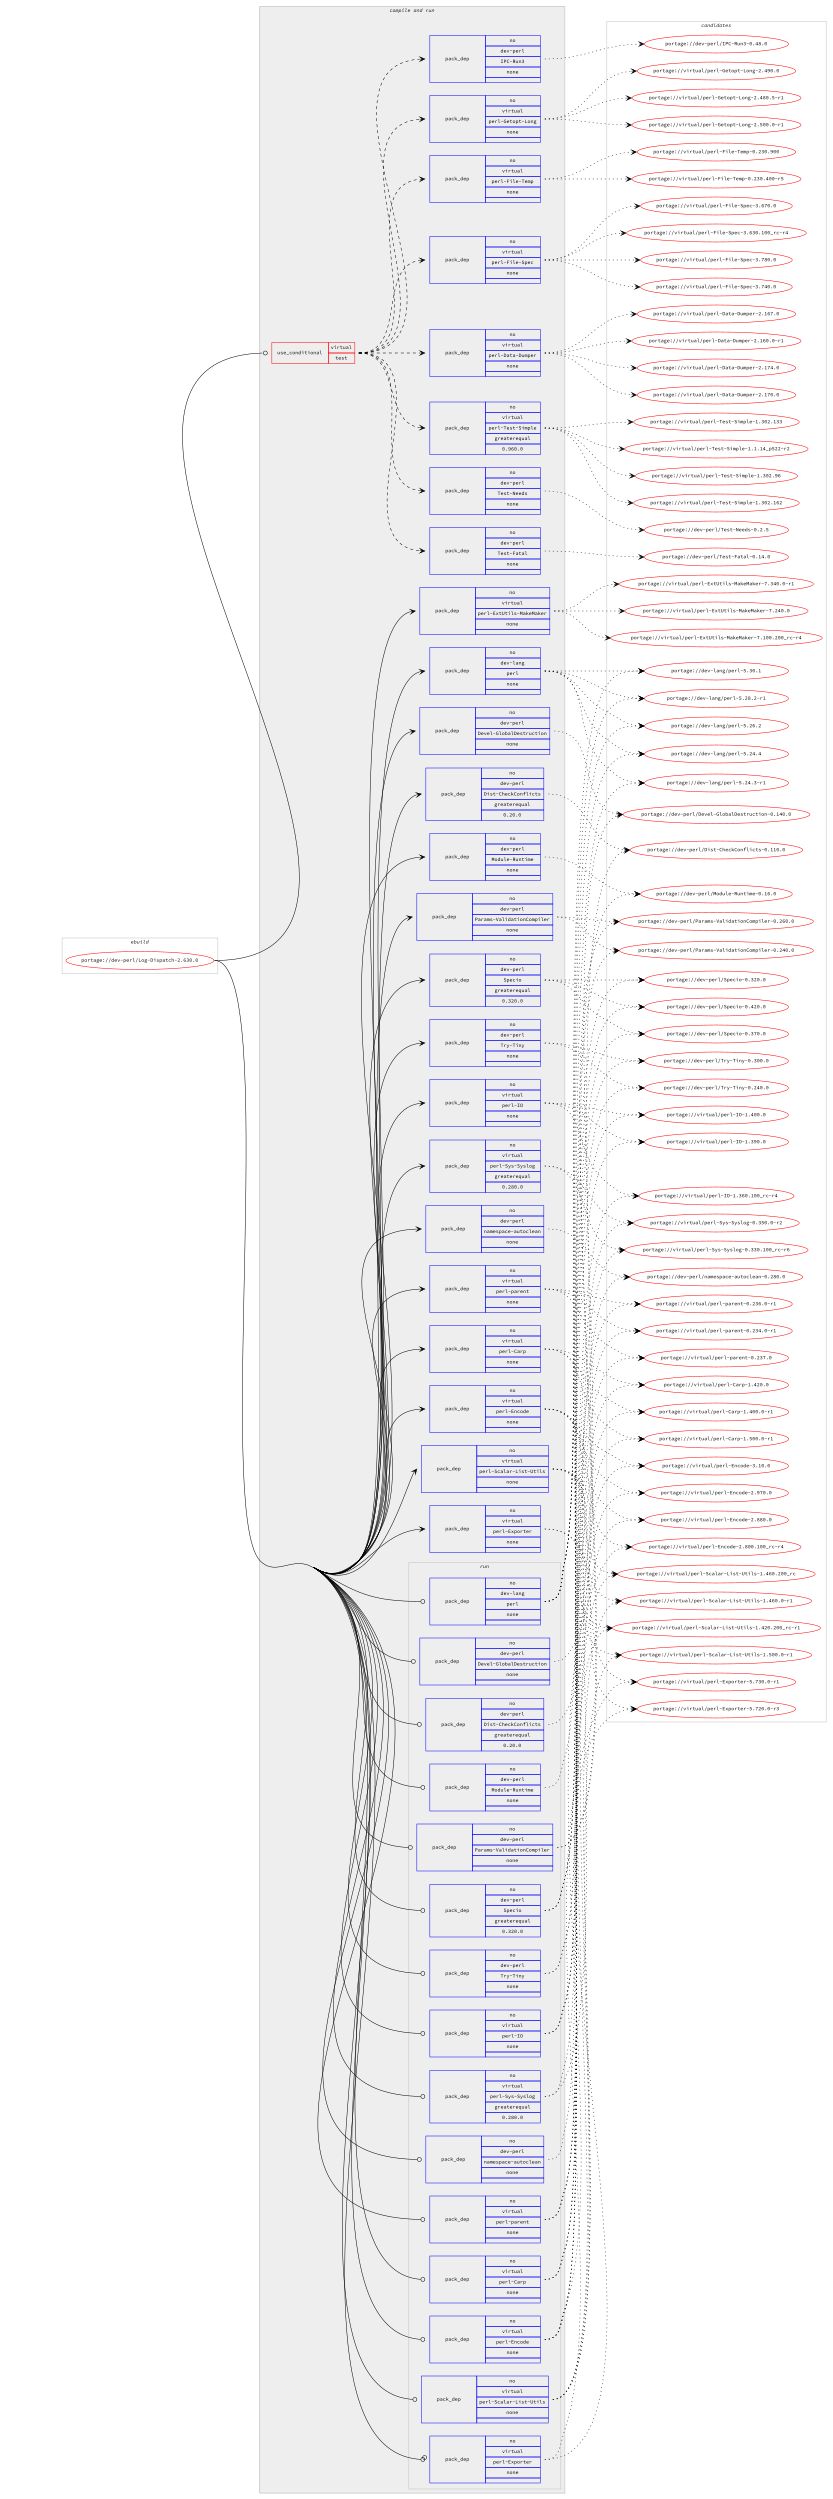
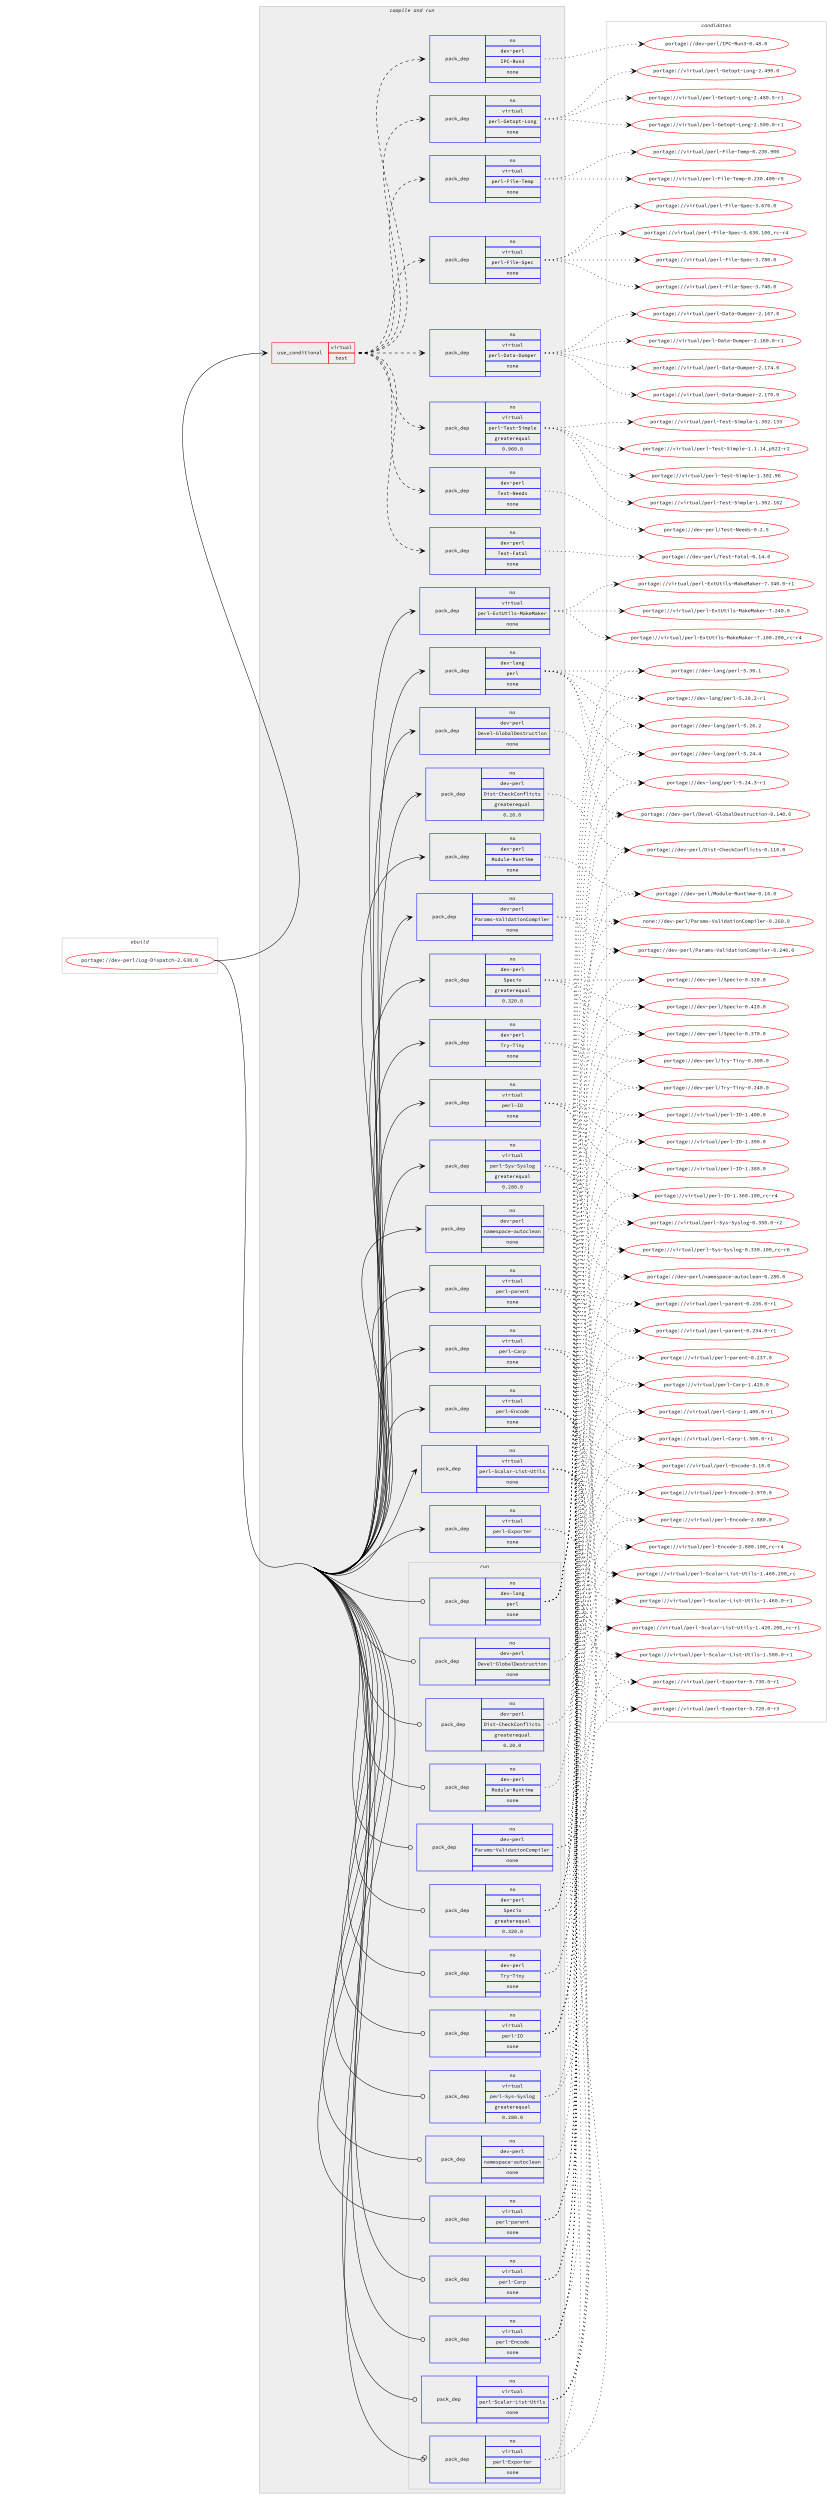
edge "portage://dev-perl/Log-Dispatch-2.630.0" -> "use_conditional": arrowhead odot -> vee
node "portage://dev-perl/Params-ValidationCompiler-0.260.0": label "portage://dev-perl/Params-ValidationCompiler-0.260.0" -> "none://dev-perl/Params-ValidationCompiler-0.260.0"
node "portage://virtual/perl-IO-1.380.0": added
